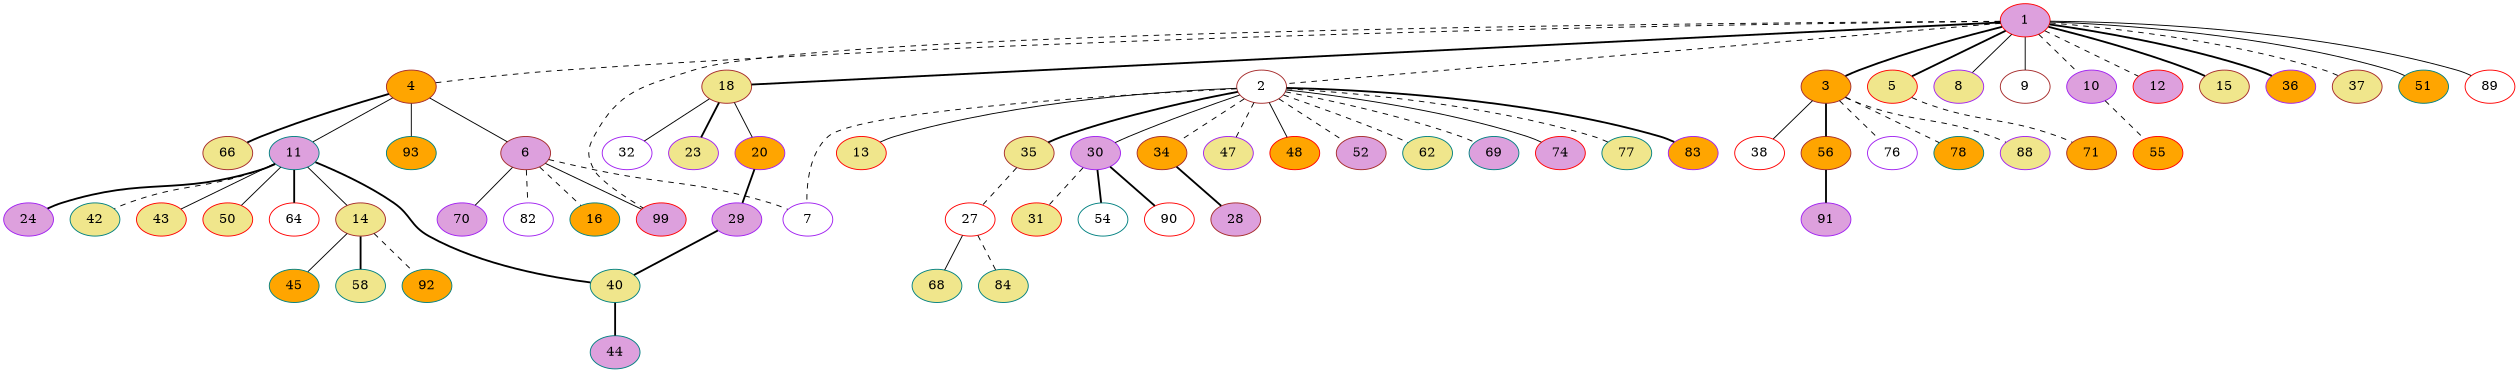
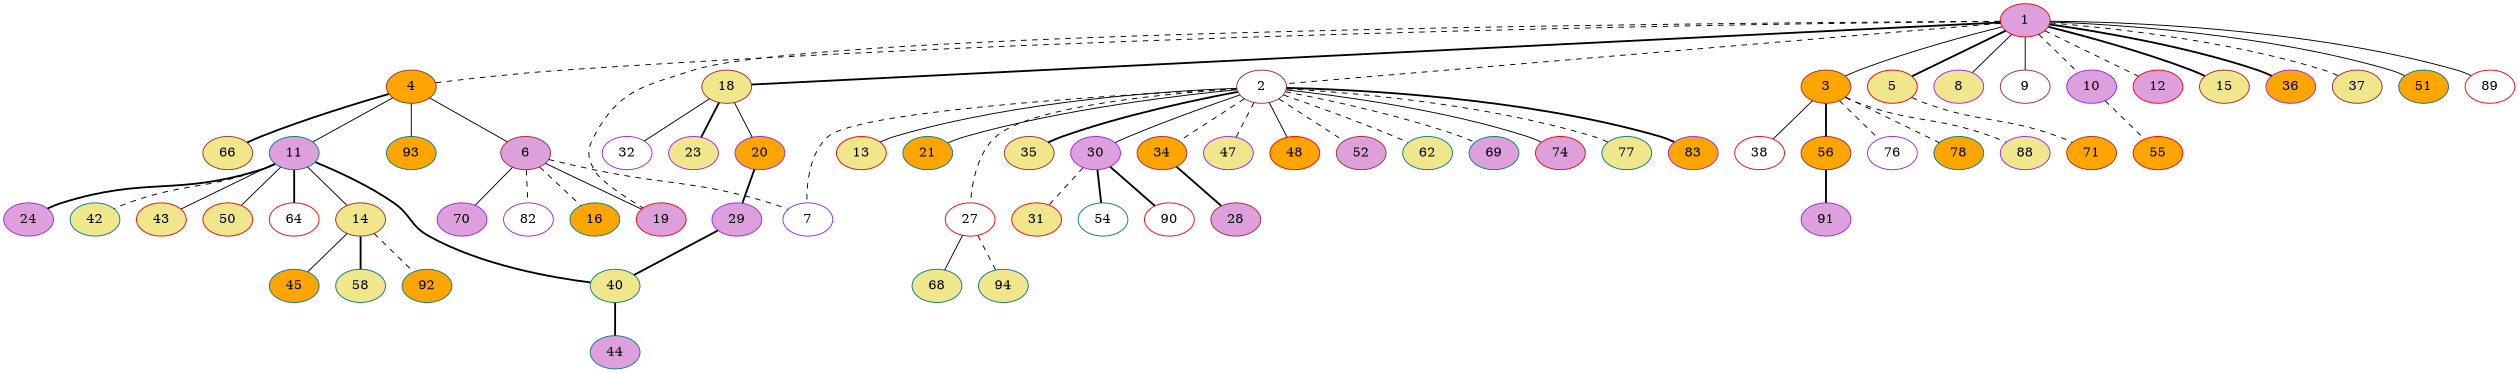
edge "1" -- "3": style bold -> solid
node "21": added
edge "35" -- "27": now "2" -- "27"
node "99": label "99" -> "19"
node "84": label "84" -> "94"
